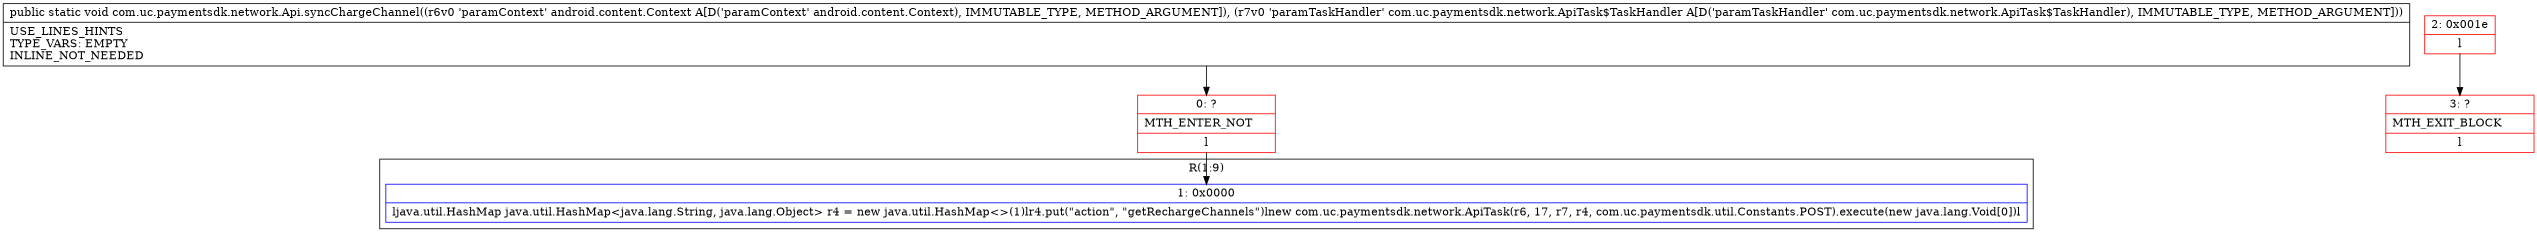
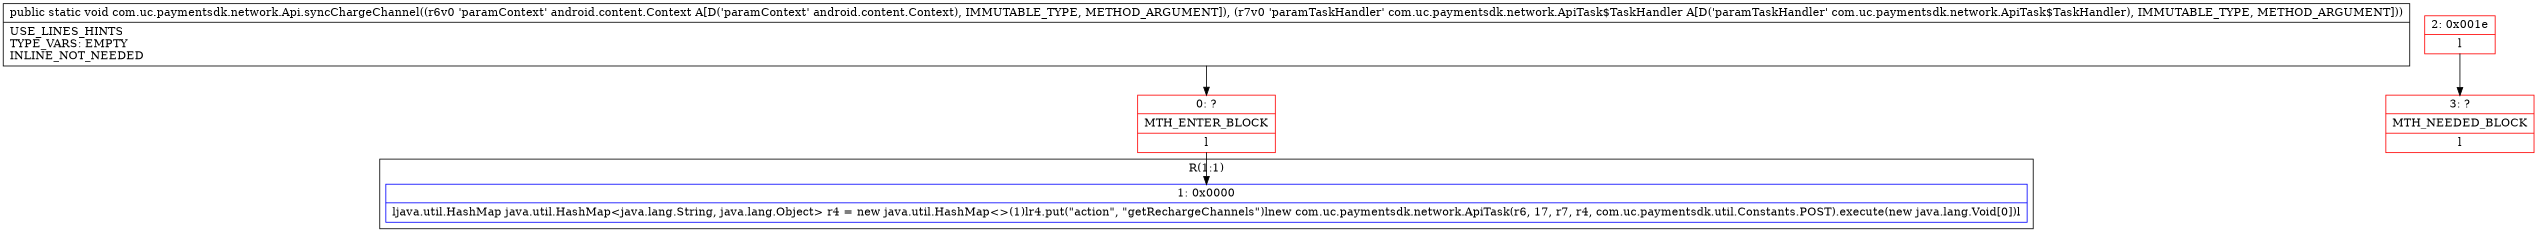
node "0: ?": text "MTH_ENTER_NOT" -> "MTH_ENTER_BLOCK"
node "3: ?": text "MTH_EXIT_BLOCK" -> "MTH_NEEDED_BLOCK"
cluster "R(1:9)": label "R(1:9)" -> "R(1:1)"
